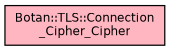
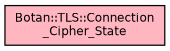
node "Botan::TLS::Connection _Cipher_Cipher": label "Botan::TLS::Connection _Cipher_Cipher" -> "Botan::TLS::Connection _Cipher_State"
